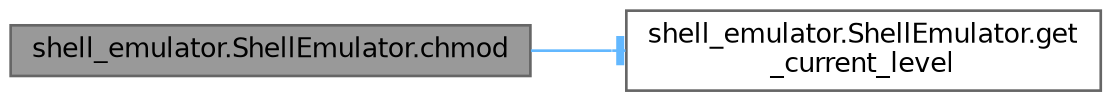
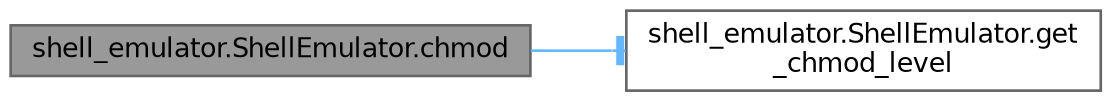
node "shell_emulator.ShellEmulator.get _current_level": label "shell_emulator.ShellEmulator.get _current_level" -> "shell_emulator.ShellEmulator.get _chmod_level"
